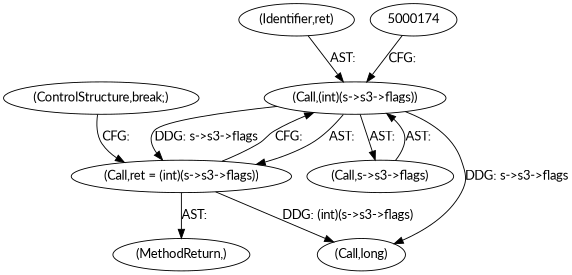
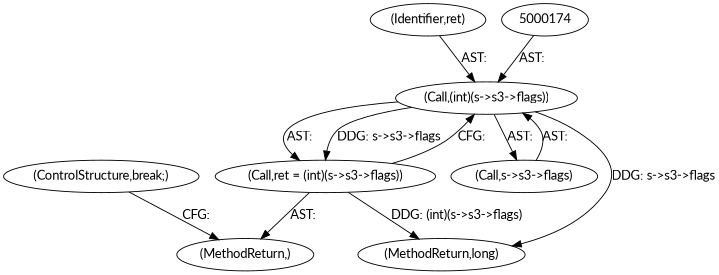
edge "5000174" -> "(Call,(int)(s->s3->flags))": label "CFG: " -> "AST: "
edge "(ControlStructure,break;)" -> "(Call,ret = (int)(s->s3->flags))": now "(ControlStructure,break;)" -> "(MethodReturn,)"
node "(Call,long)": label "(Call,long)" -> "(MethodReturn,long)"
